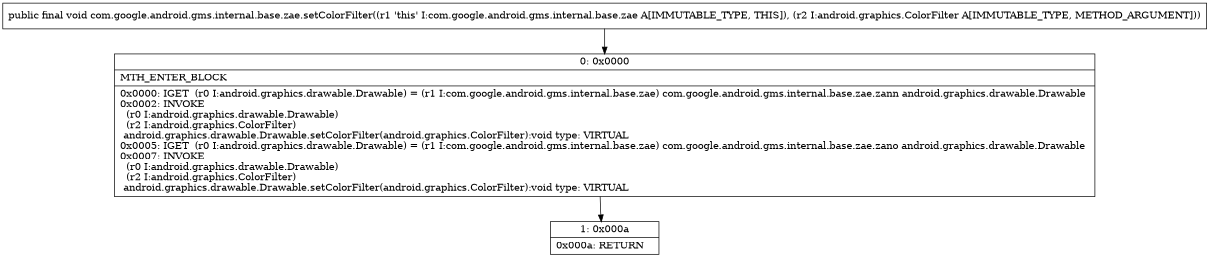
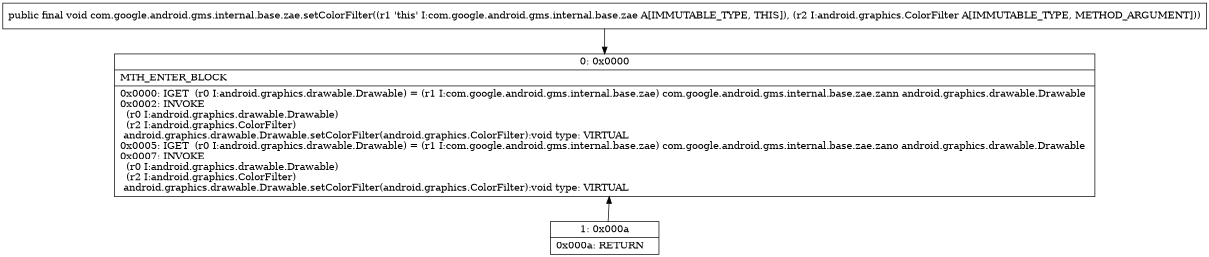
edge "0: 0x0000" -> "1: 0x000a": reversed
